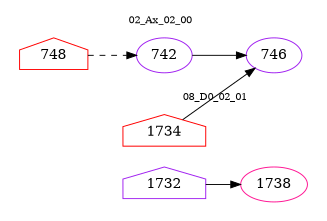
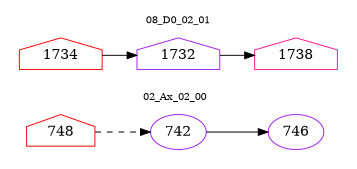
edge "1734" -> "746": now "1734" -> "1732"
node "1738": shape ellipse -> house
